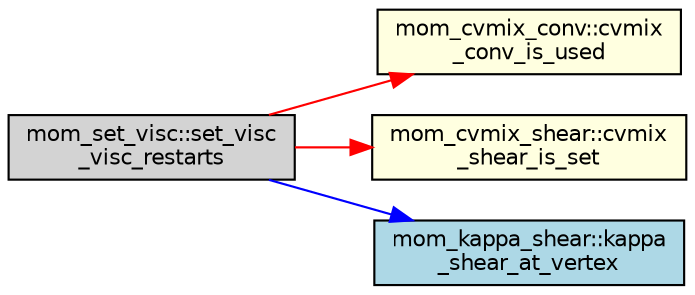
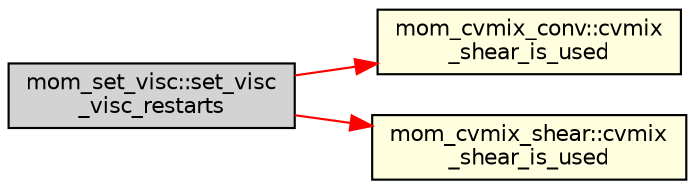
node "mom_cvmix_conv::cvmix _conv_is_used": label "mom_cvmix_conv::cvmix _conv_is_used" -> "mom_cvmix_conv::cvmix _shear_is_used"
node "mom_cvmix_shear::cvmix _shear_is_set": label "mom_cvmix_shear::cvmix _shear_is_set" -> "mom_cvmix_shear::cvmix _shear_is_used"
node "mom_kappa_shear::kappa _shear_at_vertex": removed
